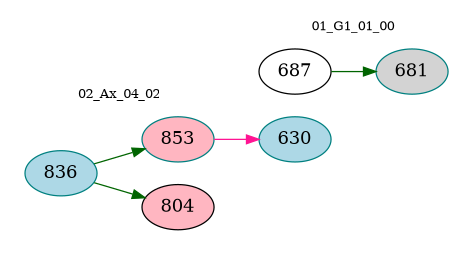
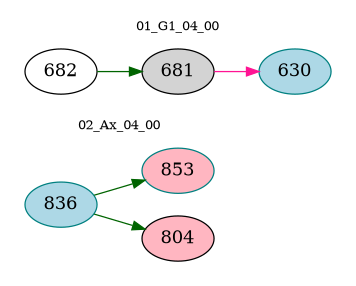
cluster "01_G1_01_00": label "01_G1_01_00" -> "01_G1_04_00"
node "687": label "687" -> "682"
node "681": color teal -> black
cluster "02_Ax_04_02": label "02_Ax_04_02" -> "02_Ax_04_00"
edge "853" -> "630": now "681" -> "630"
